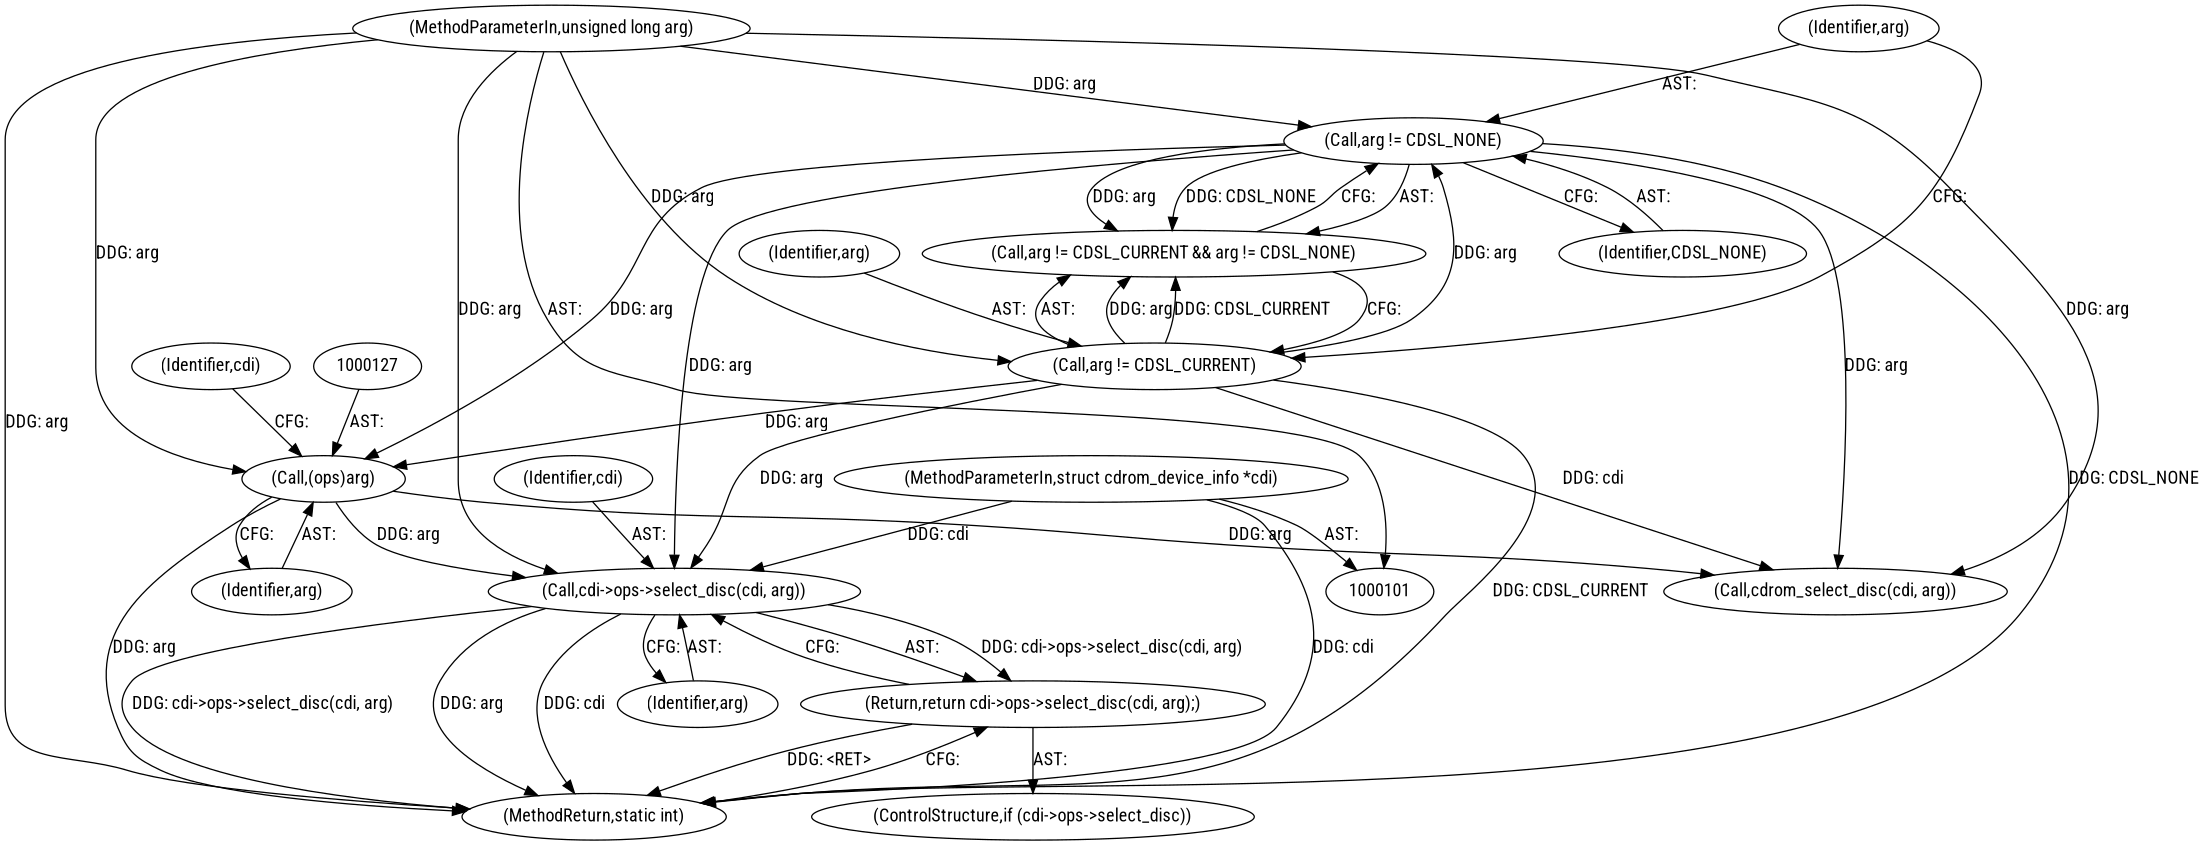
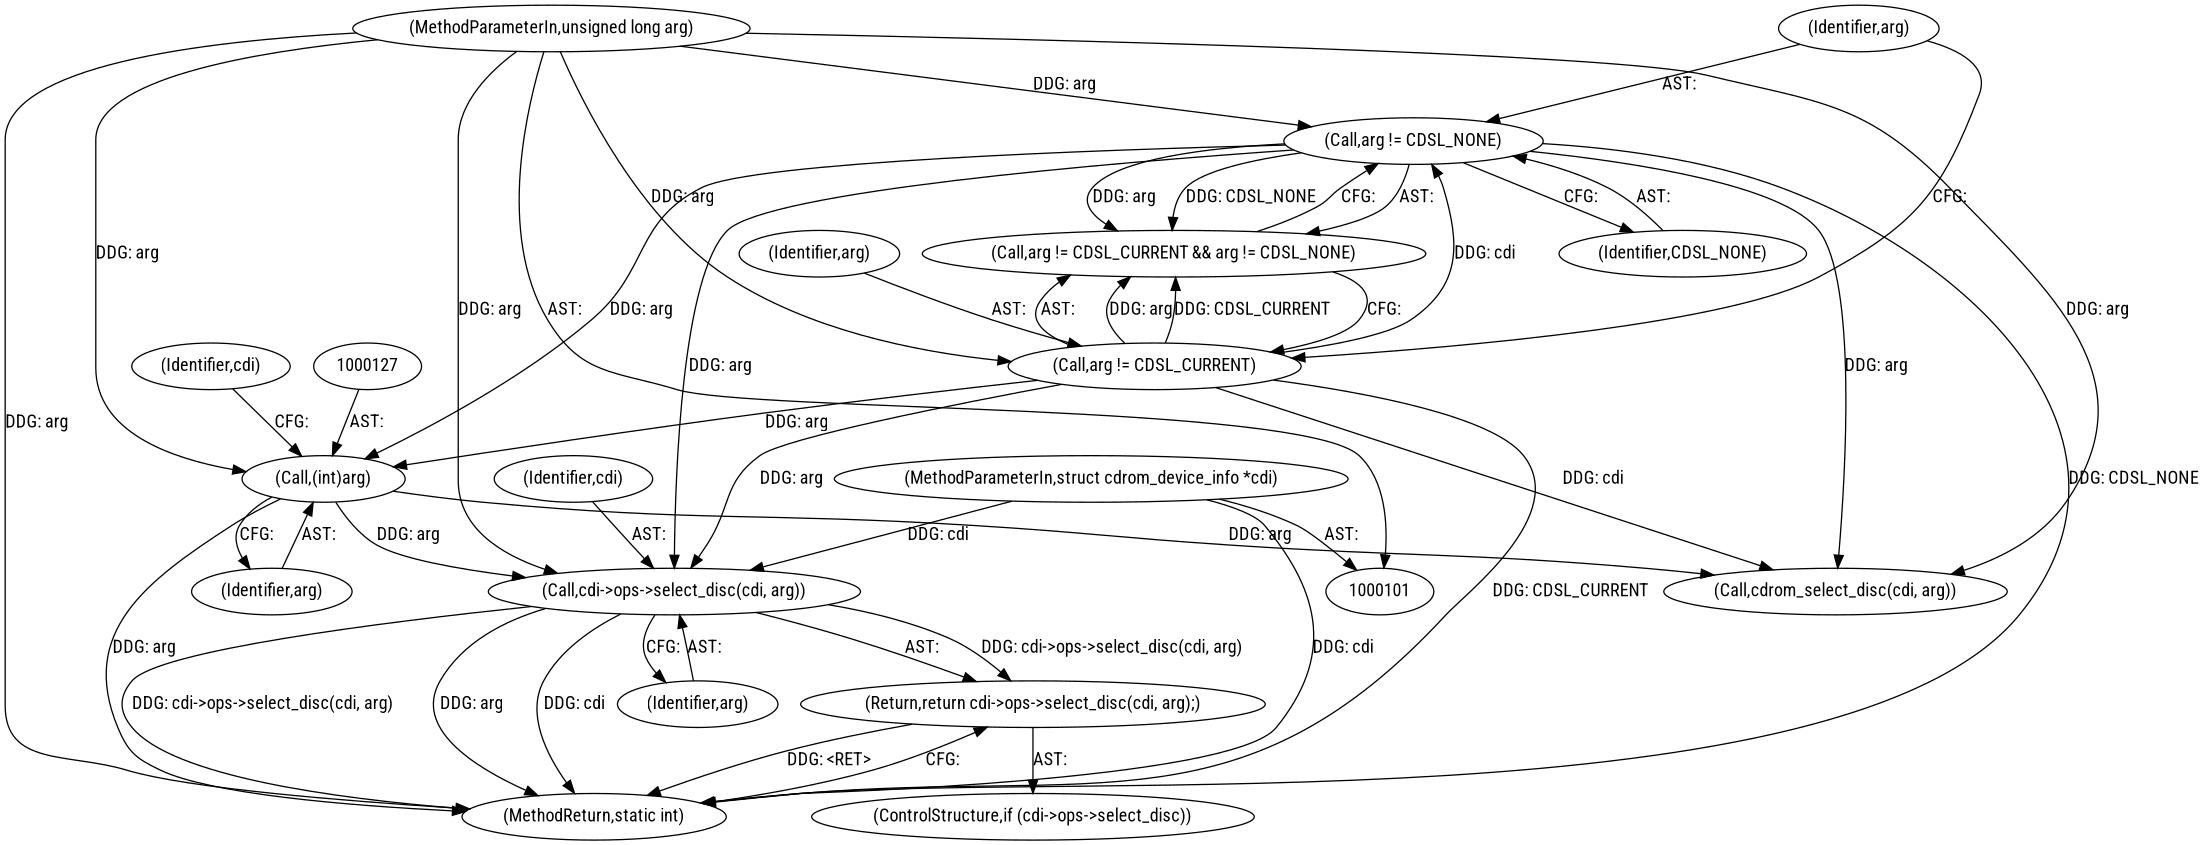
edge "(Call,arg != CDSL_CURRENT)" -> "(Call,arg != CDSL_NONE)": label "DDG: arg" -> "DDG: cdi"
node "(Call,(ops)arg)": label "(Call,(ops)arg)" -> "(Call,(int)arg)"
edge "(Return,return cdi->ops->select_disc(cdi, arg);)" -> "(Call,cdi->ops->select_disc(cdi, arg))": removed, label "CFG:"
